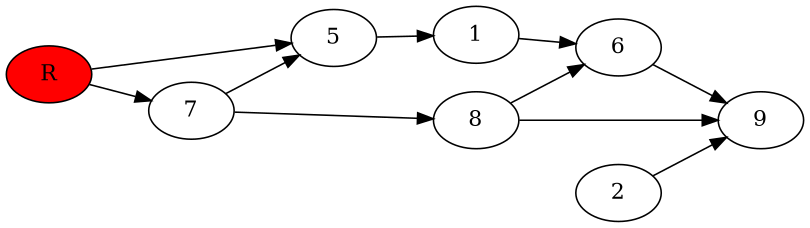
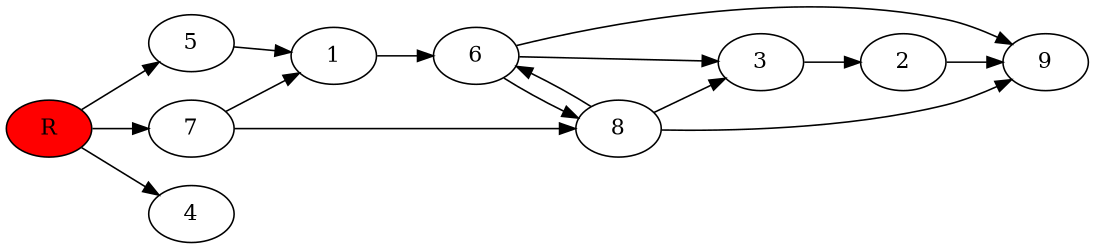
node "3": added
edge "7" -> "5": now "7" -> "1"
edge "6" -> "8": added
node "4": added
